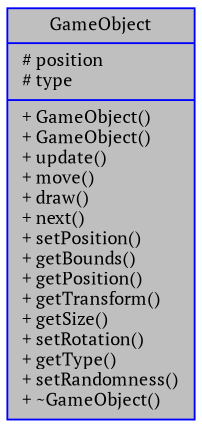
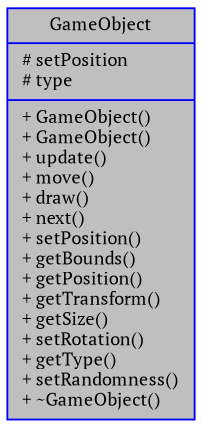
node "GameObject": text "# position" -> "# setPosition"
